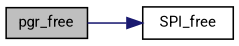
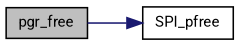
node "SPI_free": label "SPI_free" -> "SPI_pfree"
